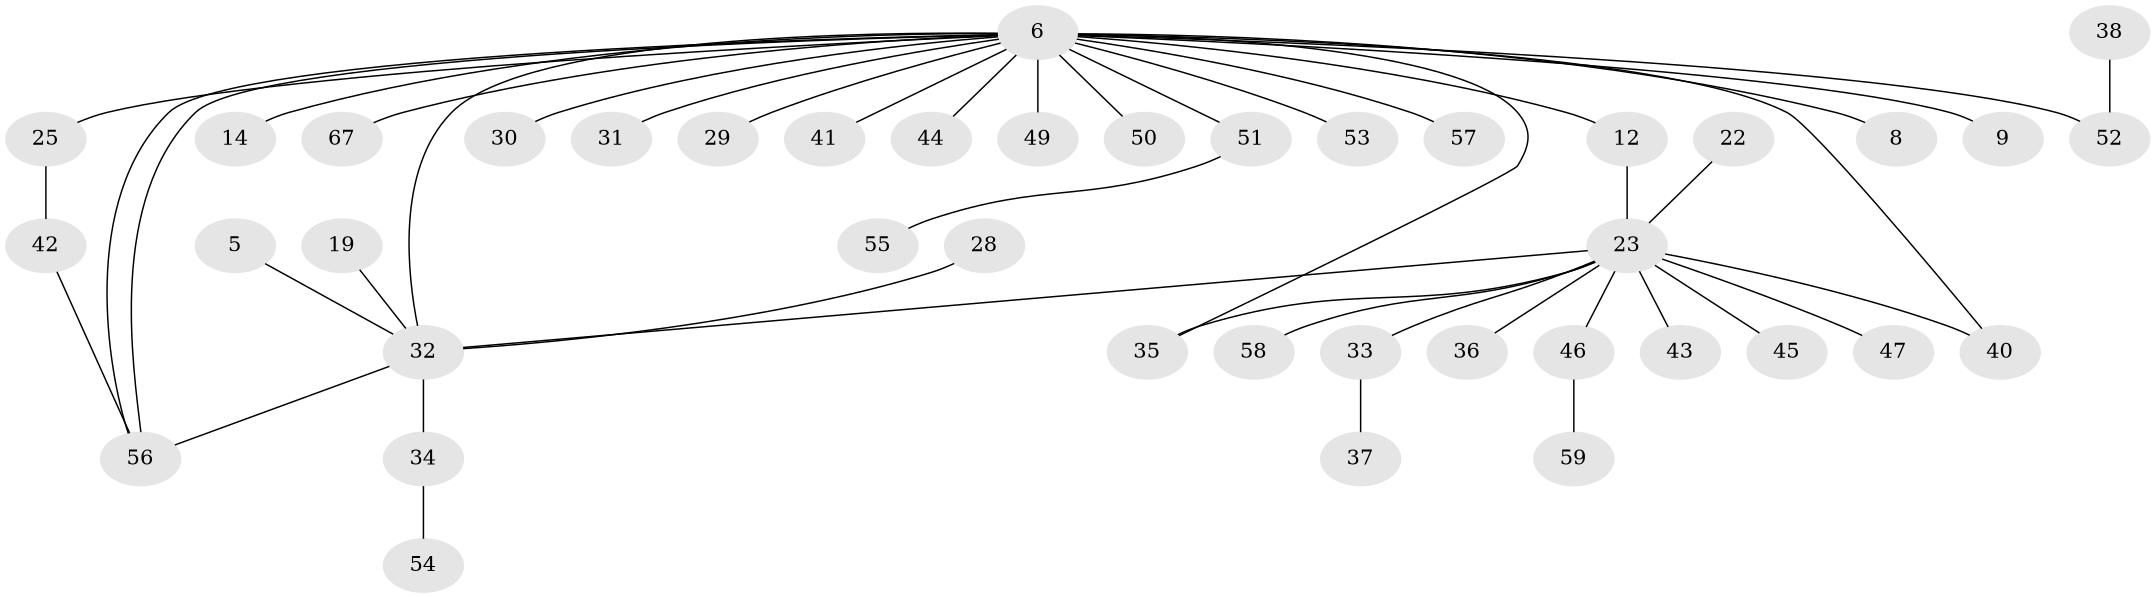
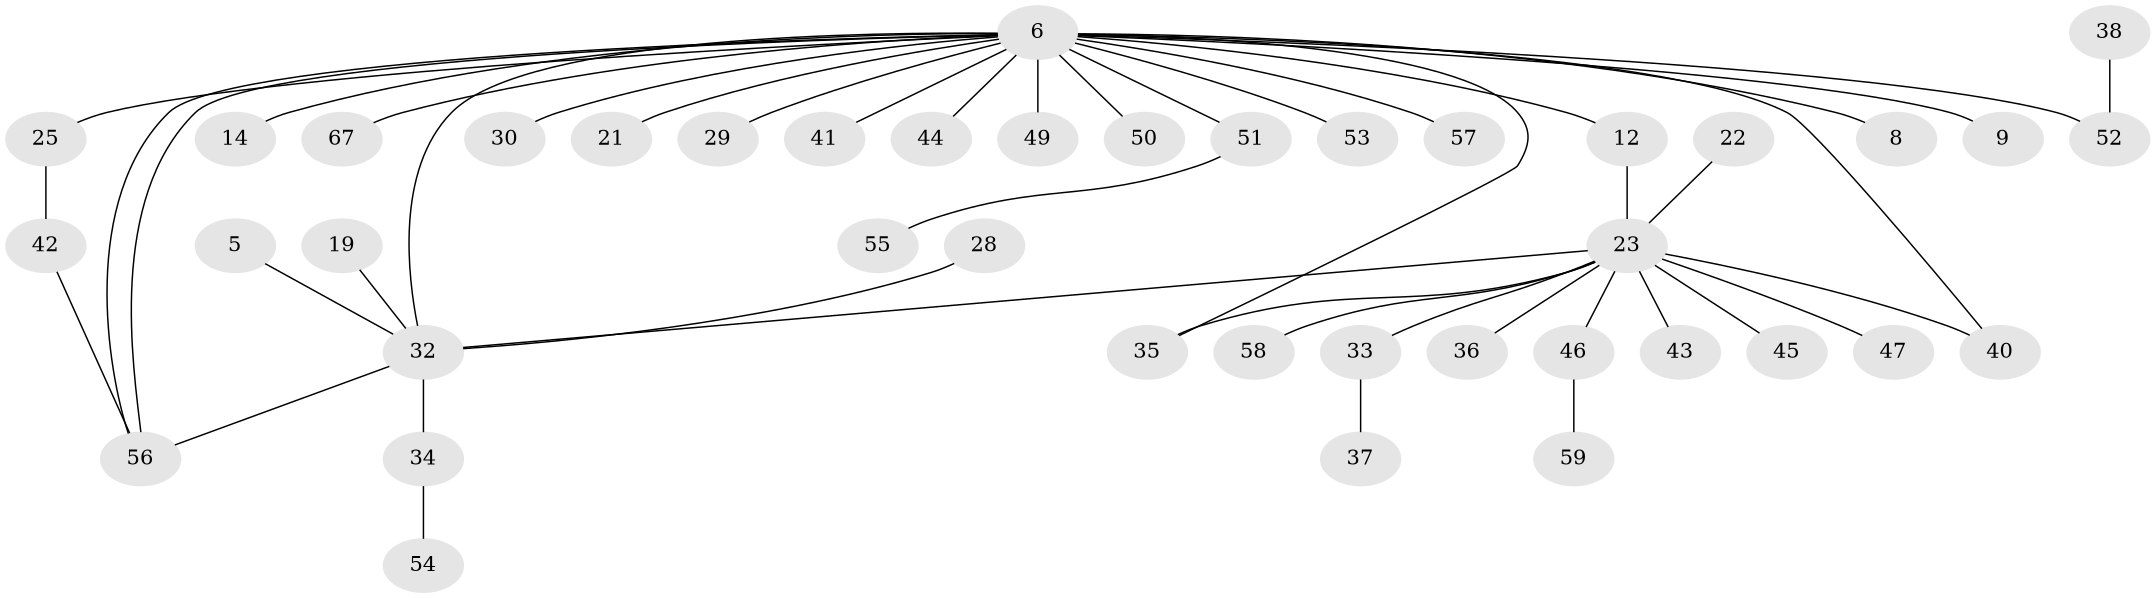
node "31": label "31" -> "21"
